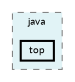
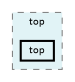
cluster "java": label "java" -> "top"
